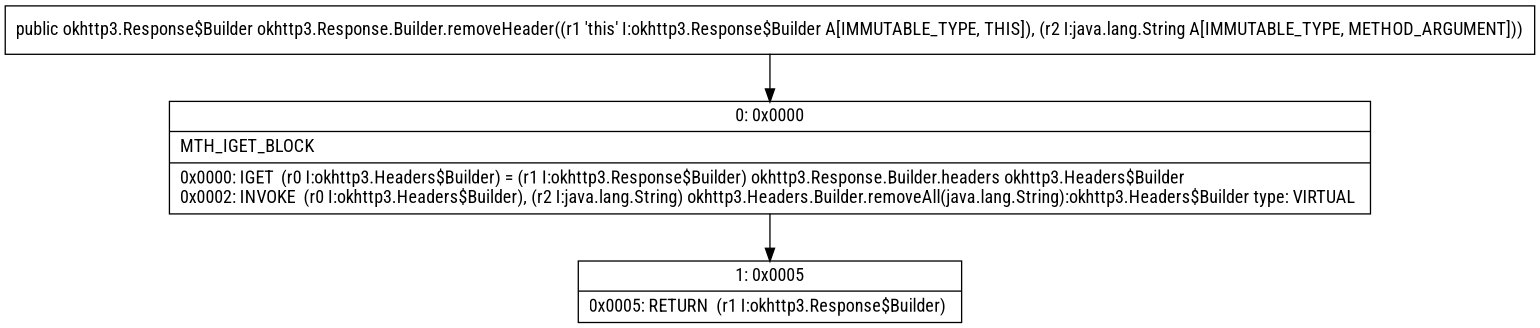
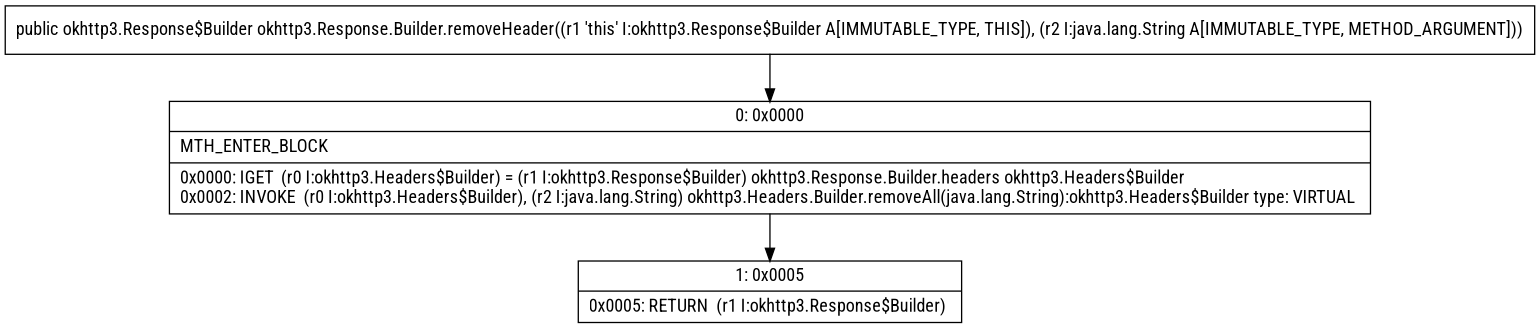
node "0: 0x0000": text "MTH_IGET_BLOCK" -> "MTH_ENTER_BLOCK"
